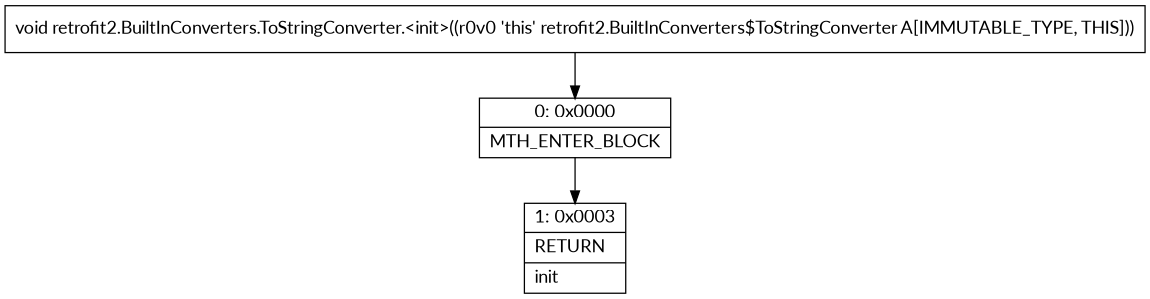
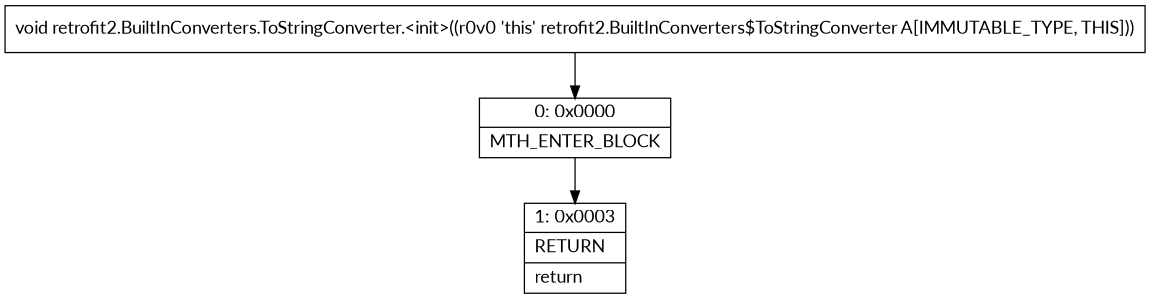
node "1: 0x0003": text "init" -> "return"
